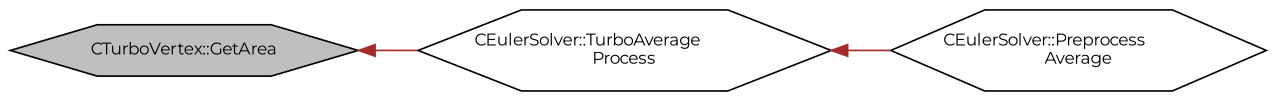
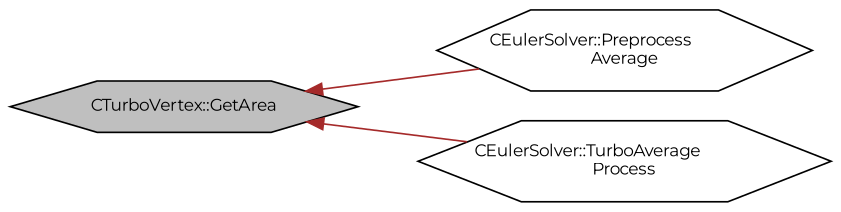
edge "CEulerSolver::Preprocess Average" -> "CEulerSolver::TurboAverage Process": now "CEulerSolver::Preprocess Average" -> "CTurboVertex::GetArea"
